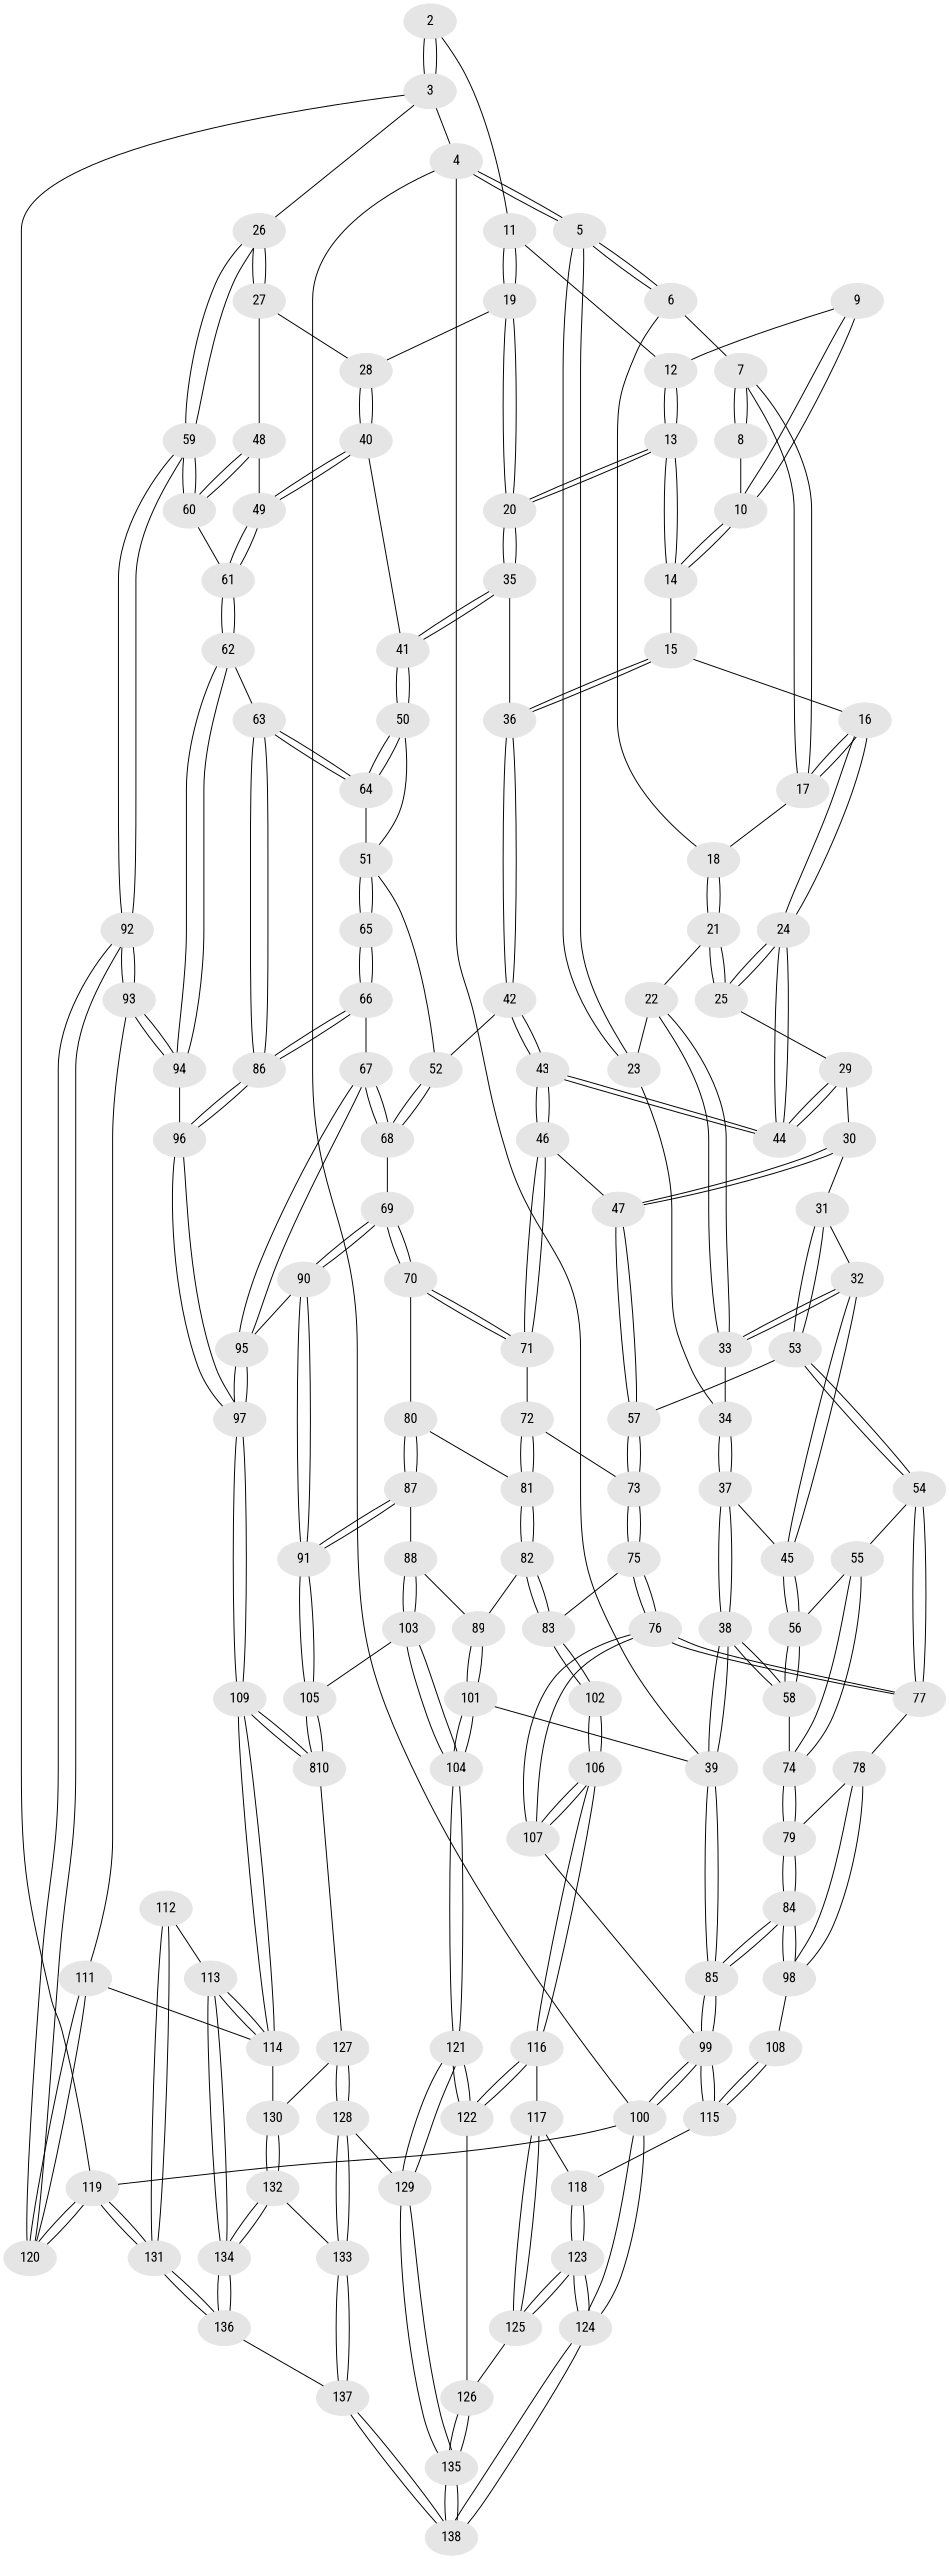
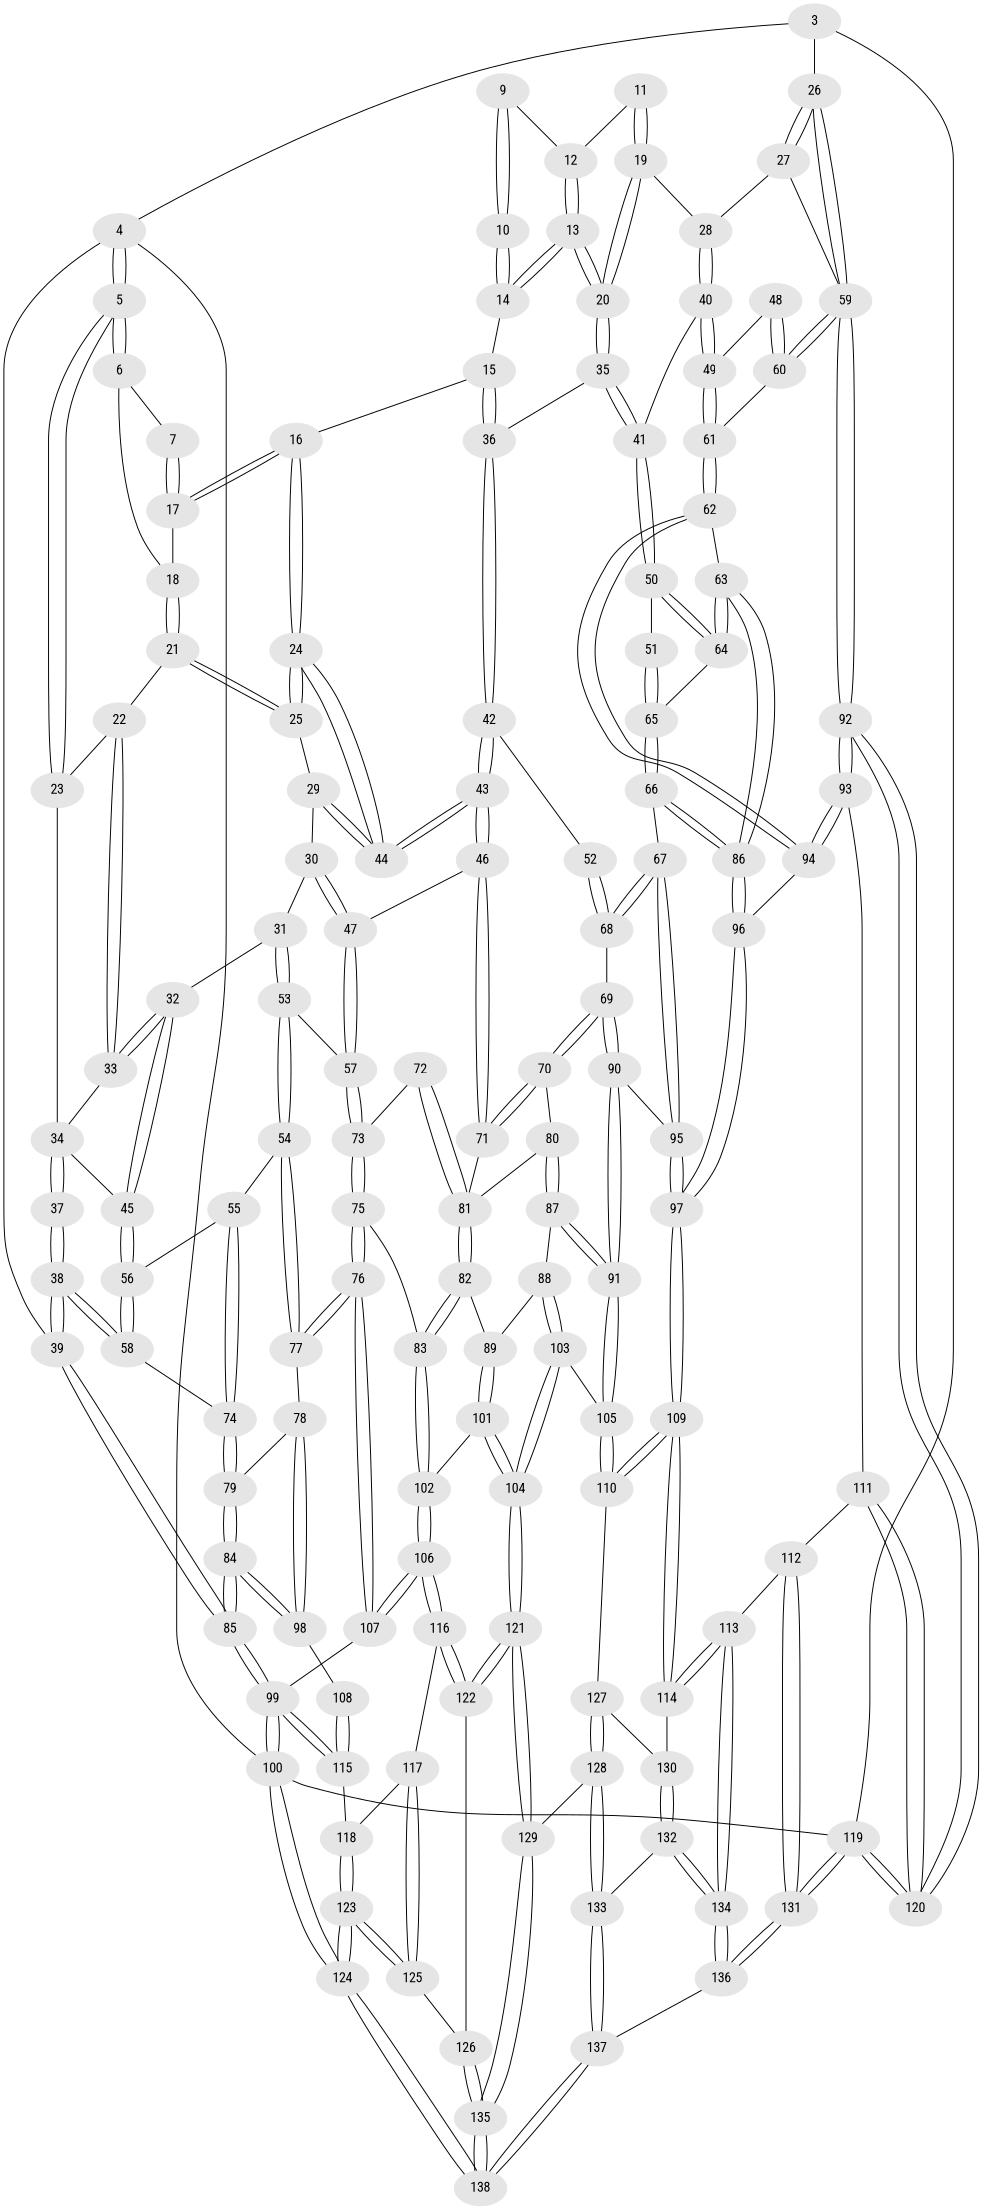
node "2": removed
edge "27" -- "48": now "27" -- "59"
node "8": removed
edge "64" -- "51": now "64" -- "65"
edge "51" -- "52": removed
edge "71" -- "72": now "71" -- "81"
edge "37" -- "45": now "34" -- "45"
edge "101" -- "39": now "101" -- "102"
node "810": label "810" -> "110"
edge "111" -- "114": now "111" -- "112"
